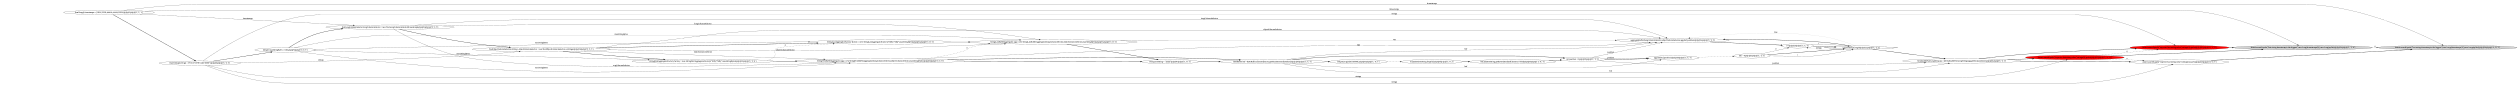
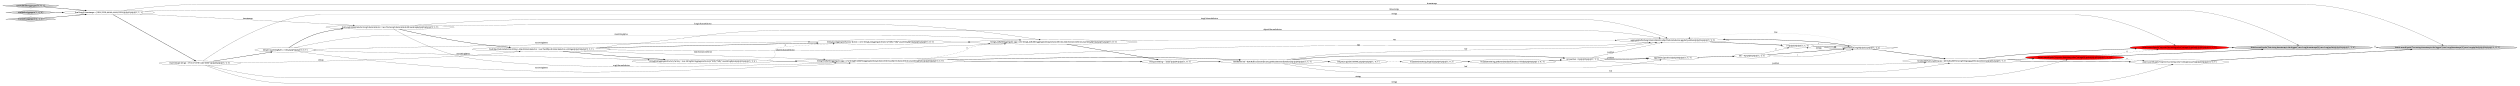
node "testNullBufferAggregate['0', '0', '1']": added
node "testBufferAggregate['1', '0', '0']": added
node "testBufferAggregate['0', '1', '0']": added
edge "agg.init(buf,position)@@@20@@@['1', '1', '1']" -> "int i = 0@@@21@@@['1', '1', '1']": style dashed -> bold
